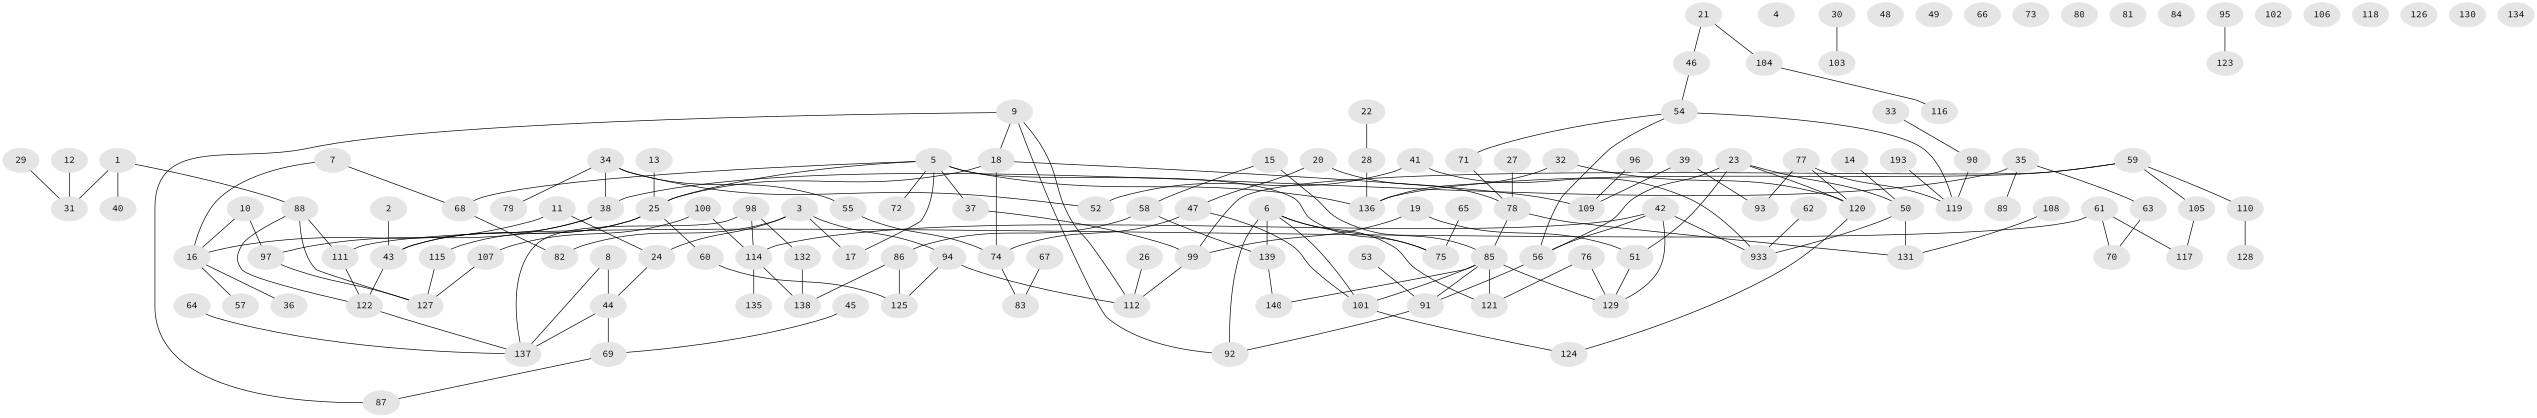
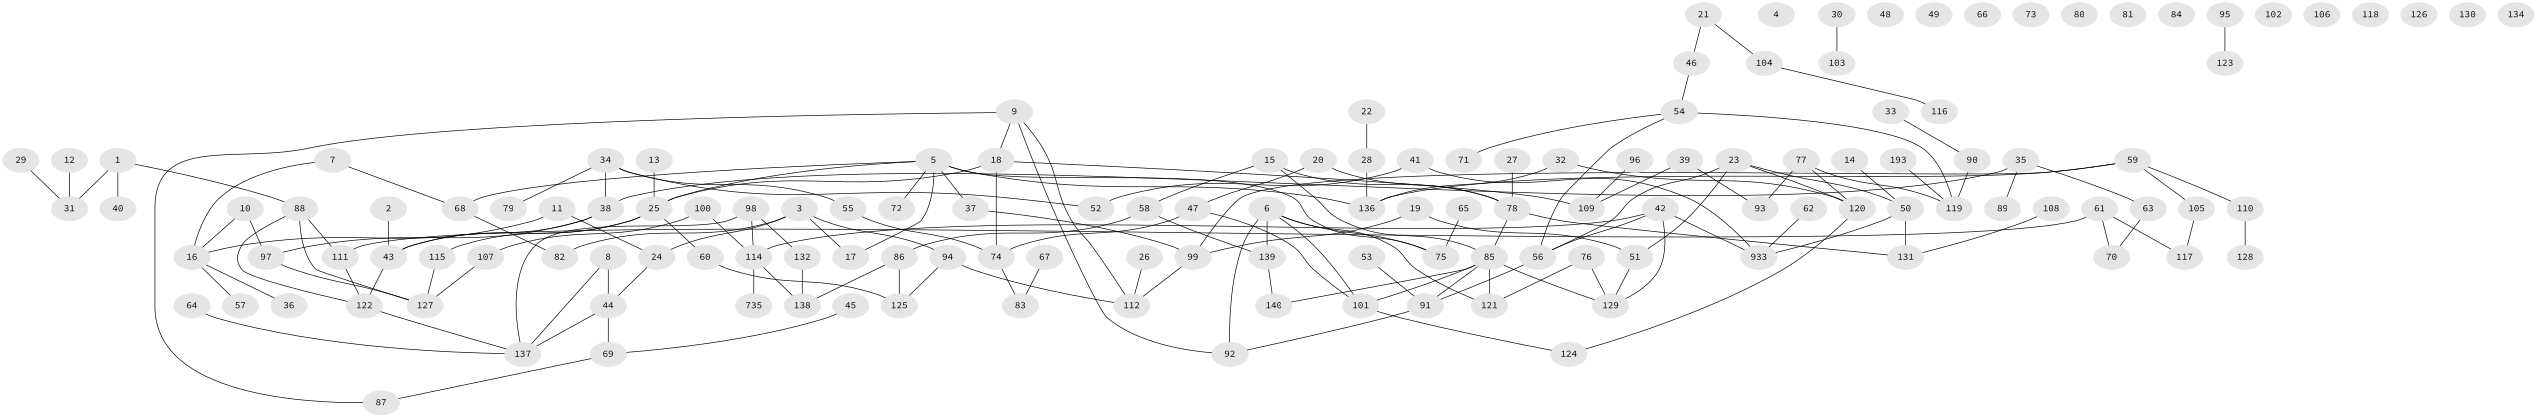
edge "71" -- "78": now "15" -- "78"
node "135": label "135" -> "735"
